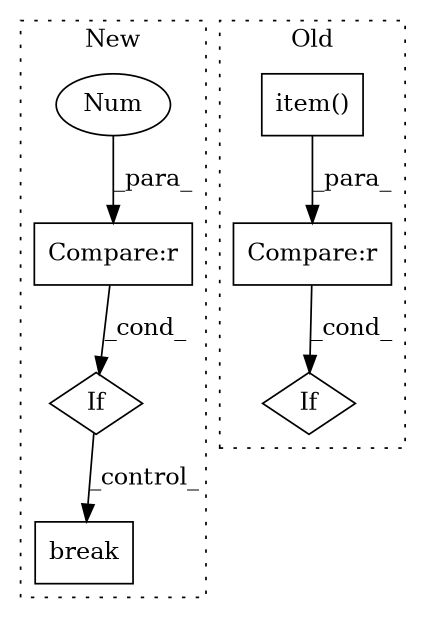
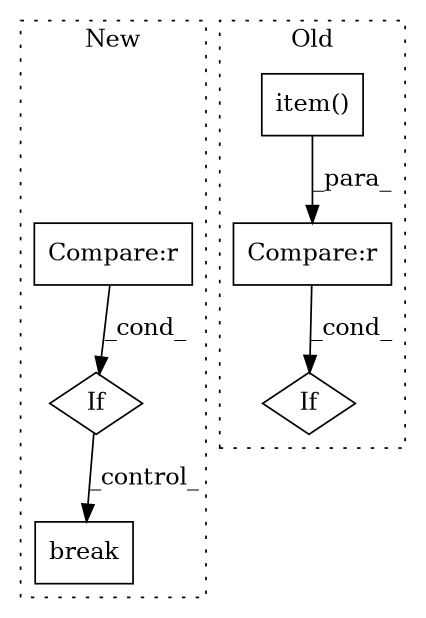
node "Num": removed
